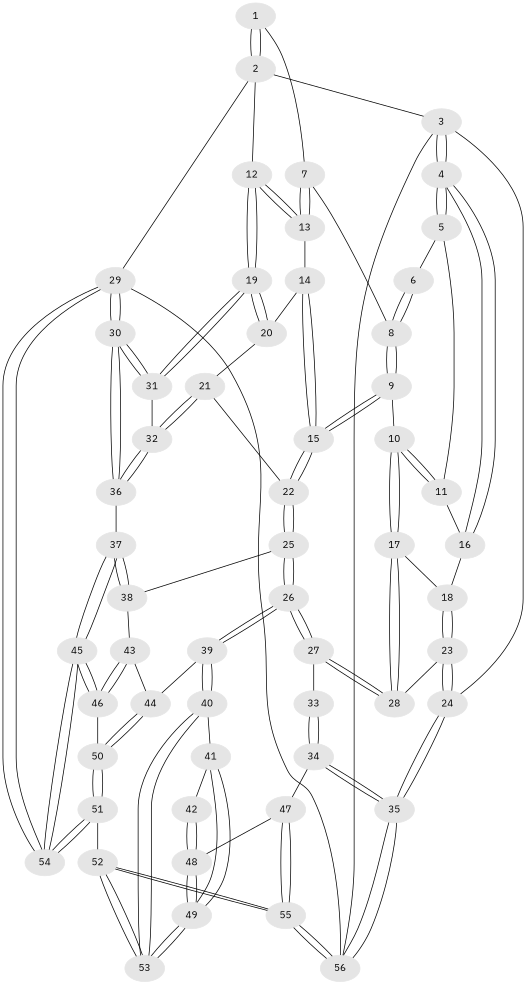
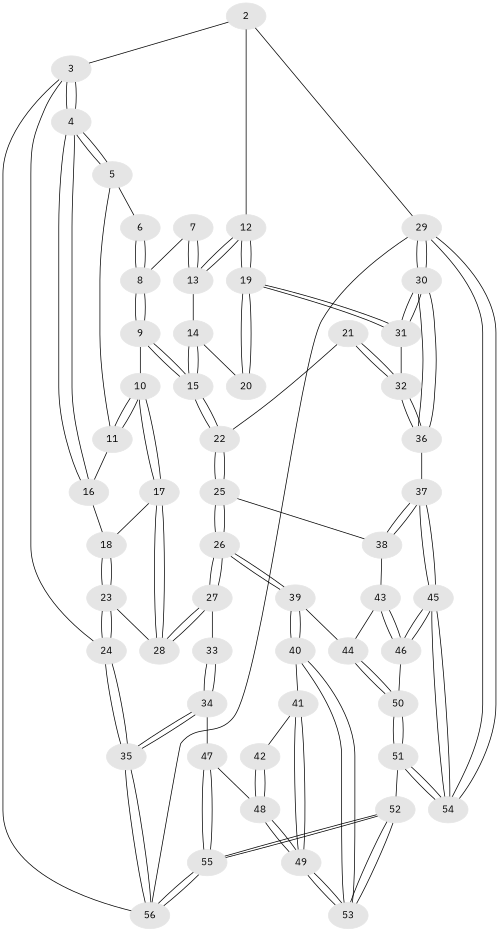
node "1": removed
edge "20" -- "21": removed
